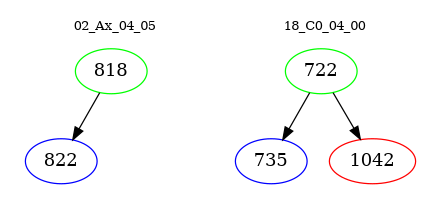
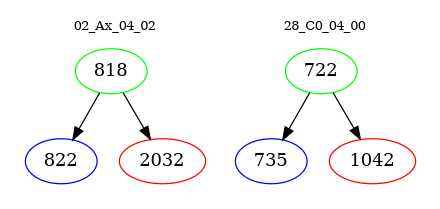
cluster "02_Ax_04_05": label "02_Ax_04_05" -> "02_Ax_04_02"
cluster "18_C0_04_00": label "18_C0_04_00" -> "28_C0_04_00"
node "2032": added
